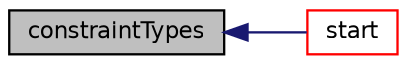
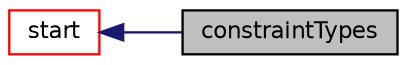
edge "start" -> "constraintTypes": reversed
